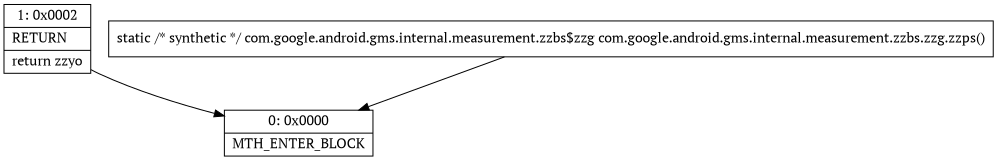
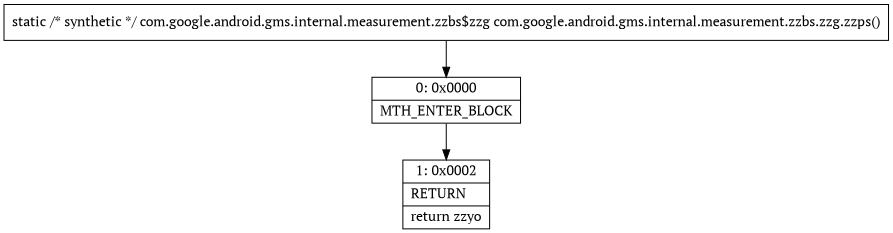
edge "1: 0x0002" -> "0: 0x0000": reversed
